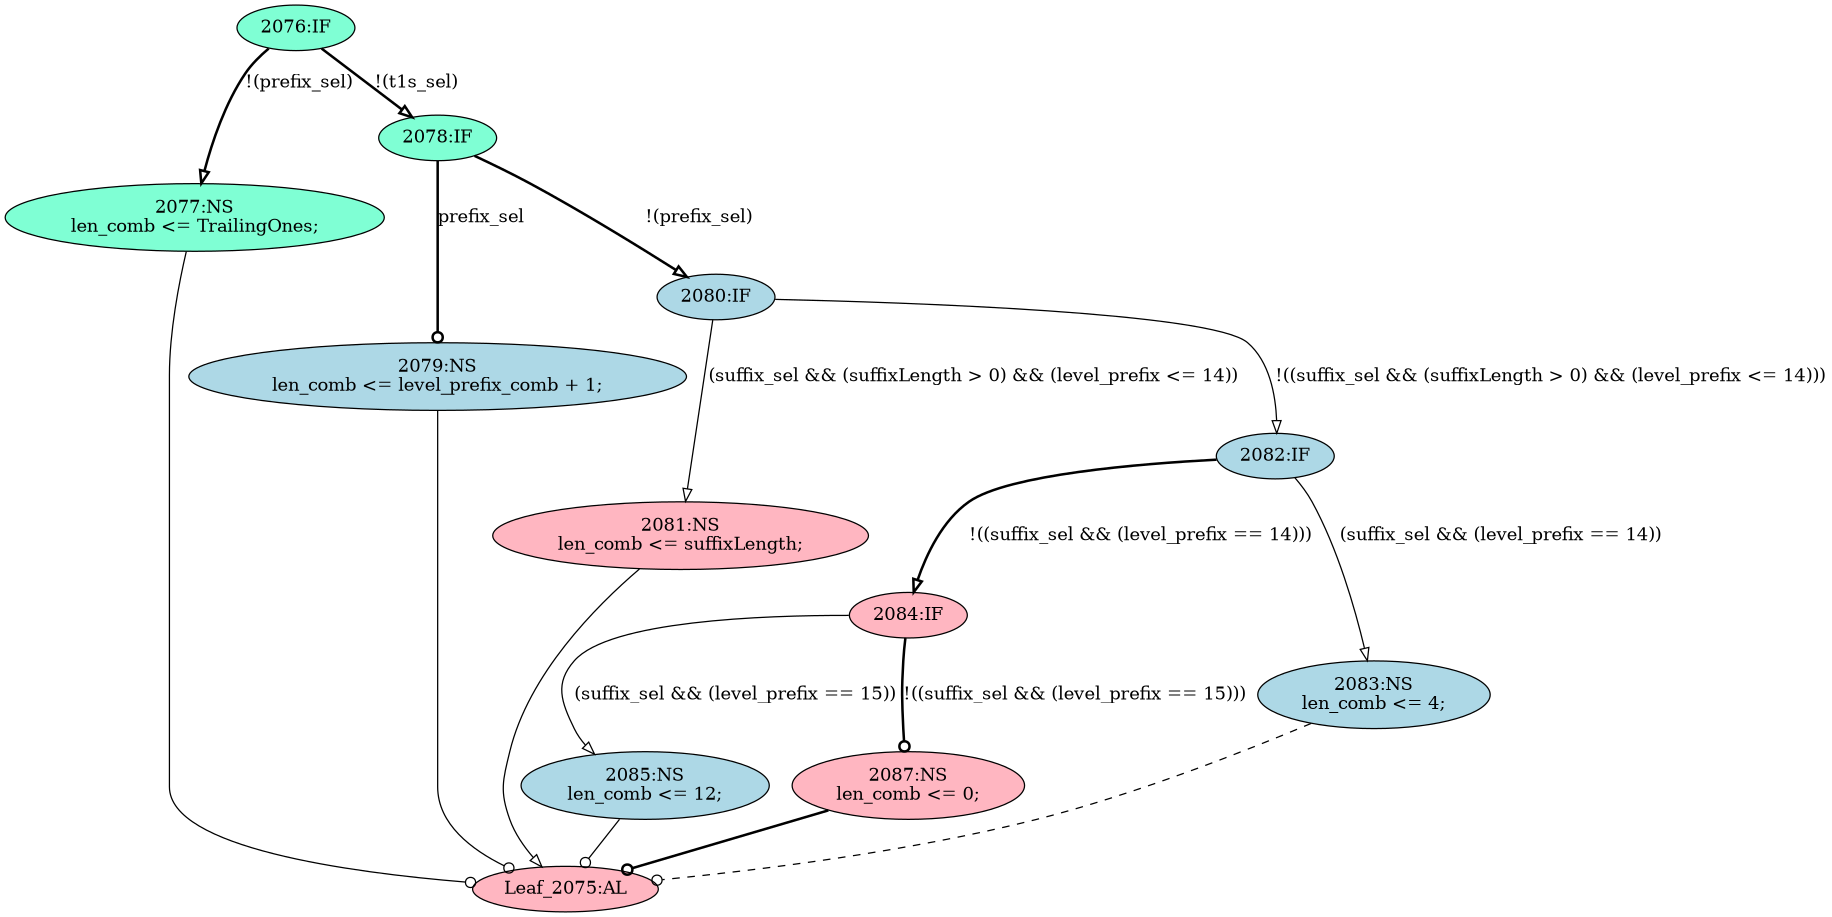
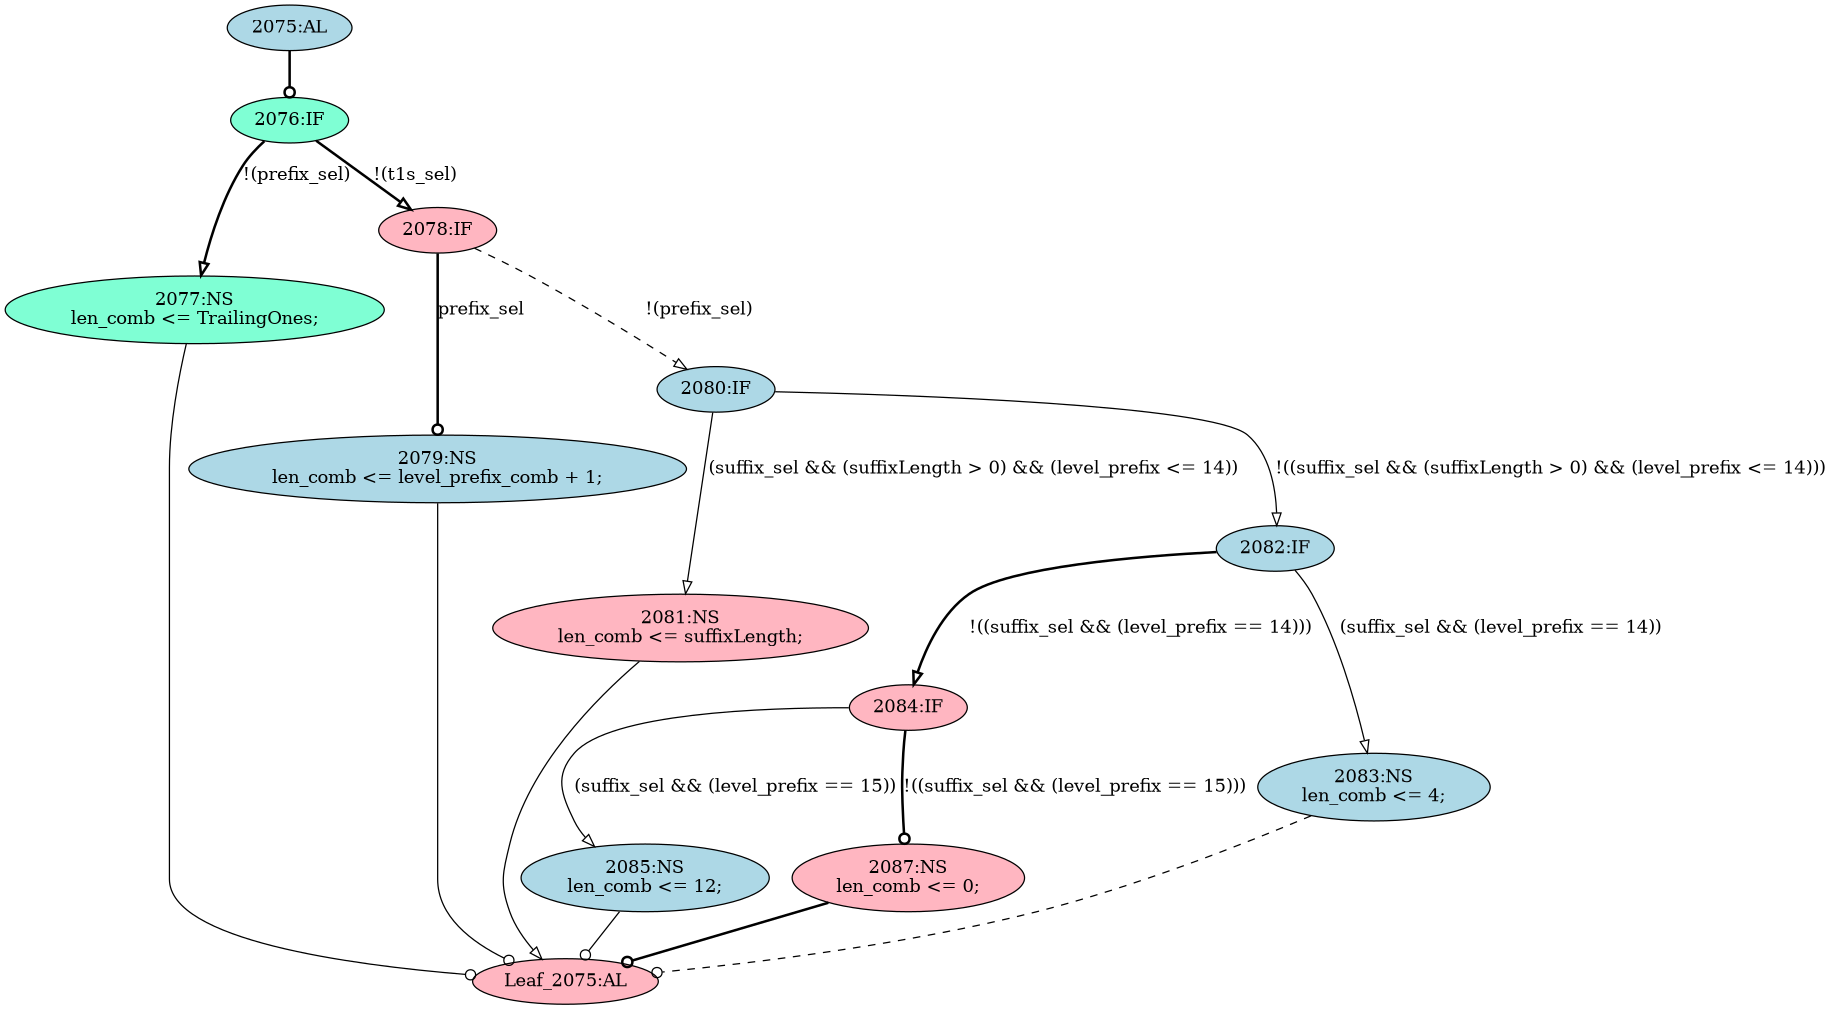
node "2075:AL": added
node "2078:IF": fillcolor aquamarine -> lightpink
edge "2078:IF" -> "2080:IF": style bold -> dashed
